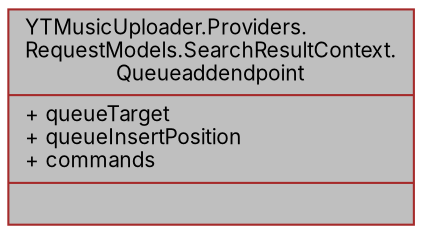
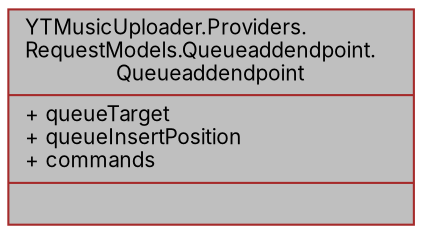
node "YTMusicUploader.Providers.": text "RequestModels.SearchResultContext." -> "RequestModels.Queueaddendpoint."
